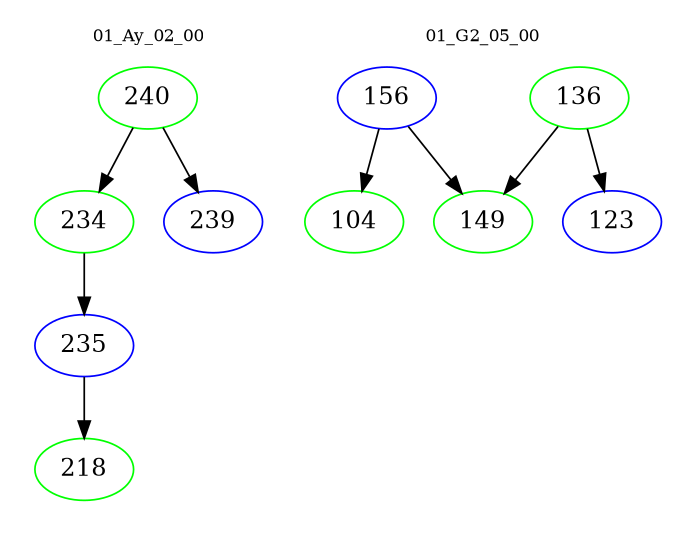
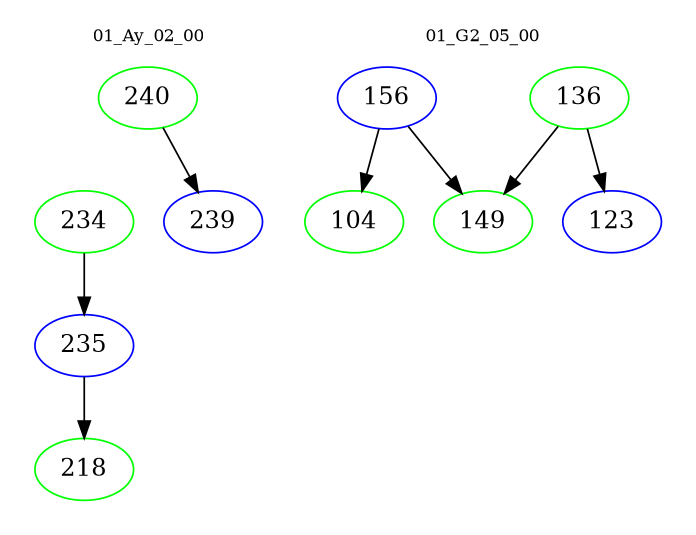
edge "240" -> "234": removed
